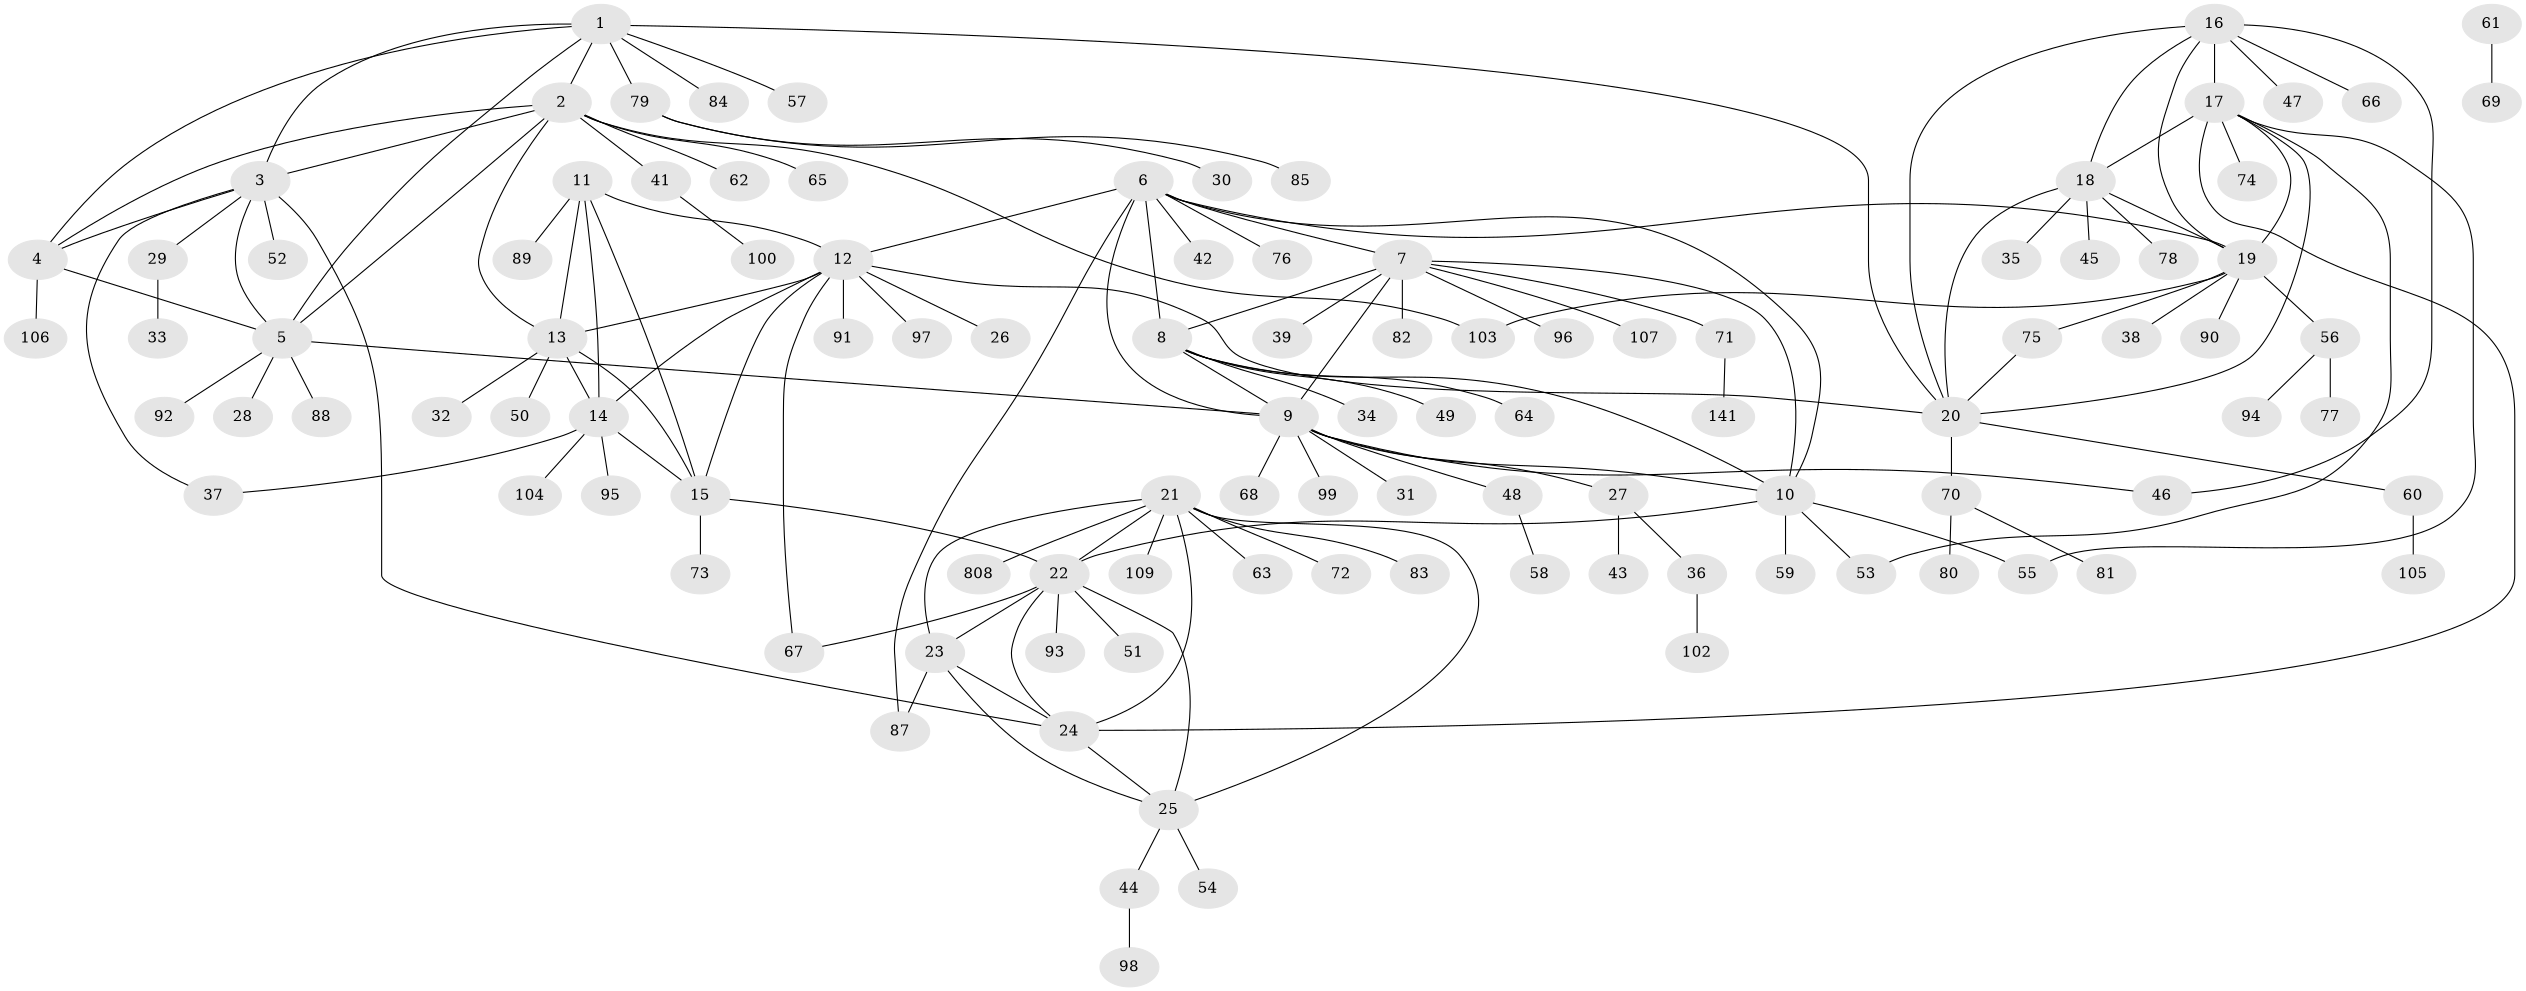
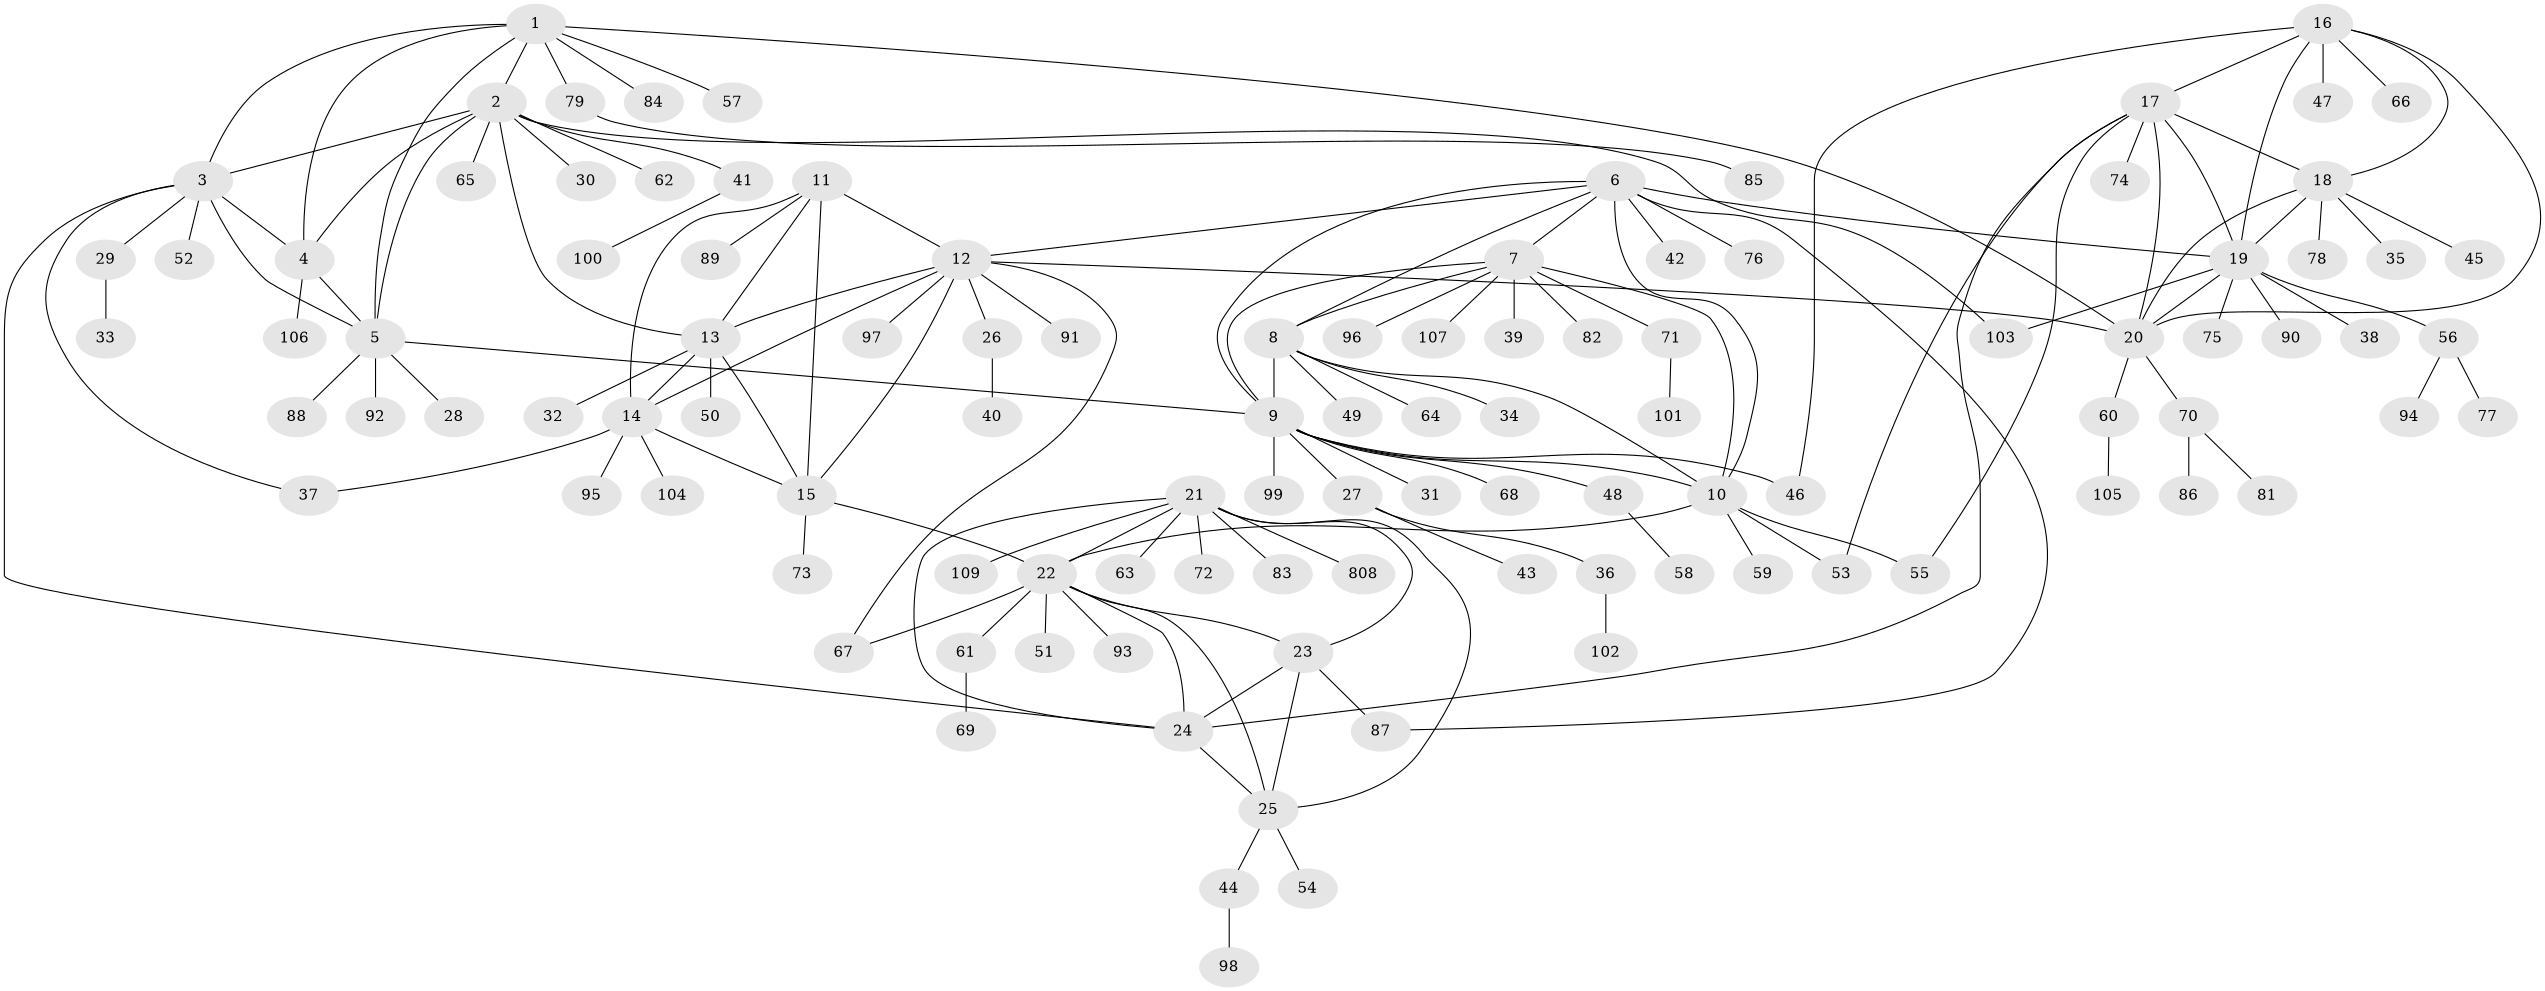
edge "79" -- "30": now "2" -- "30"
edge "75" -- "20": now "19" -- "20"
node "40": added
node "141": label "141" -> "101"
node "80": label "80" -> "86"
edge "22" -- "61": added
